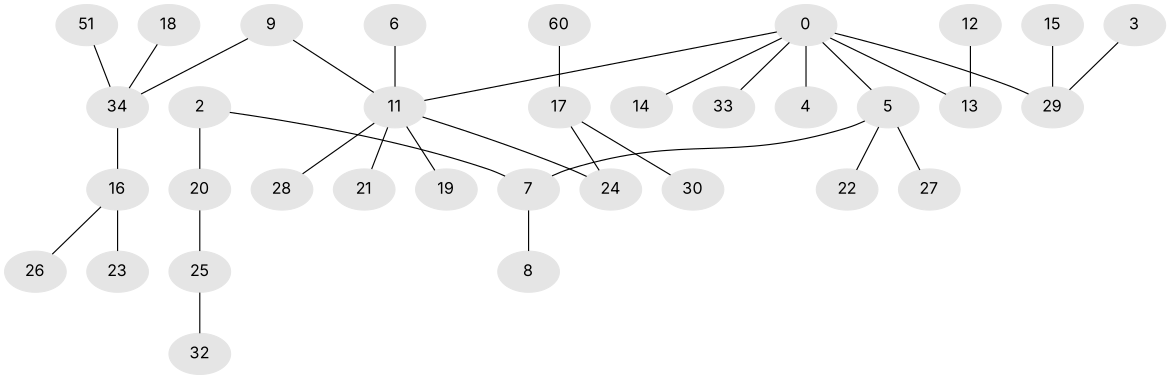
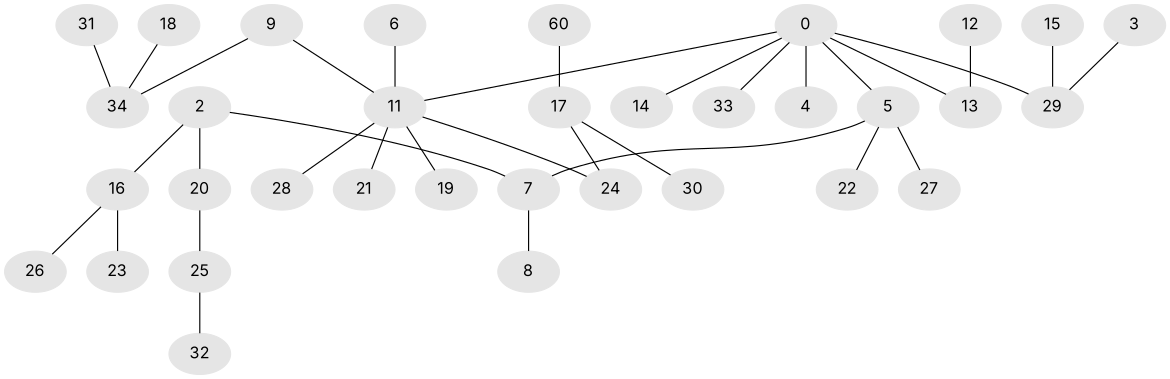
node "51": label "51" -> "31"
edge "34" -- "16": now "2" -- "16"
